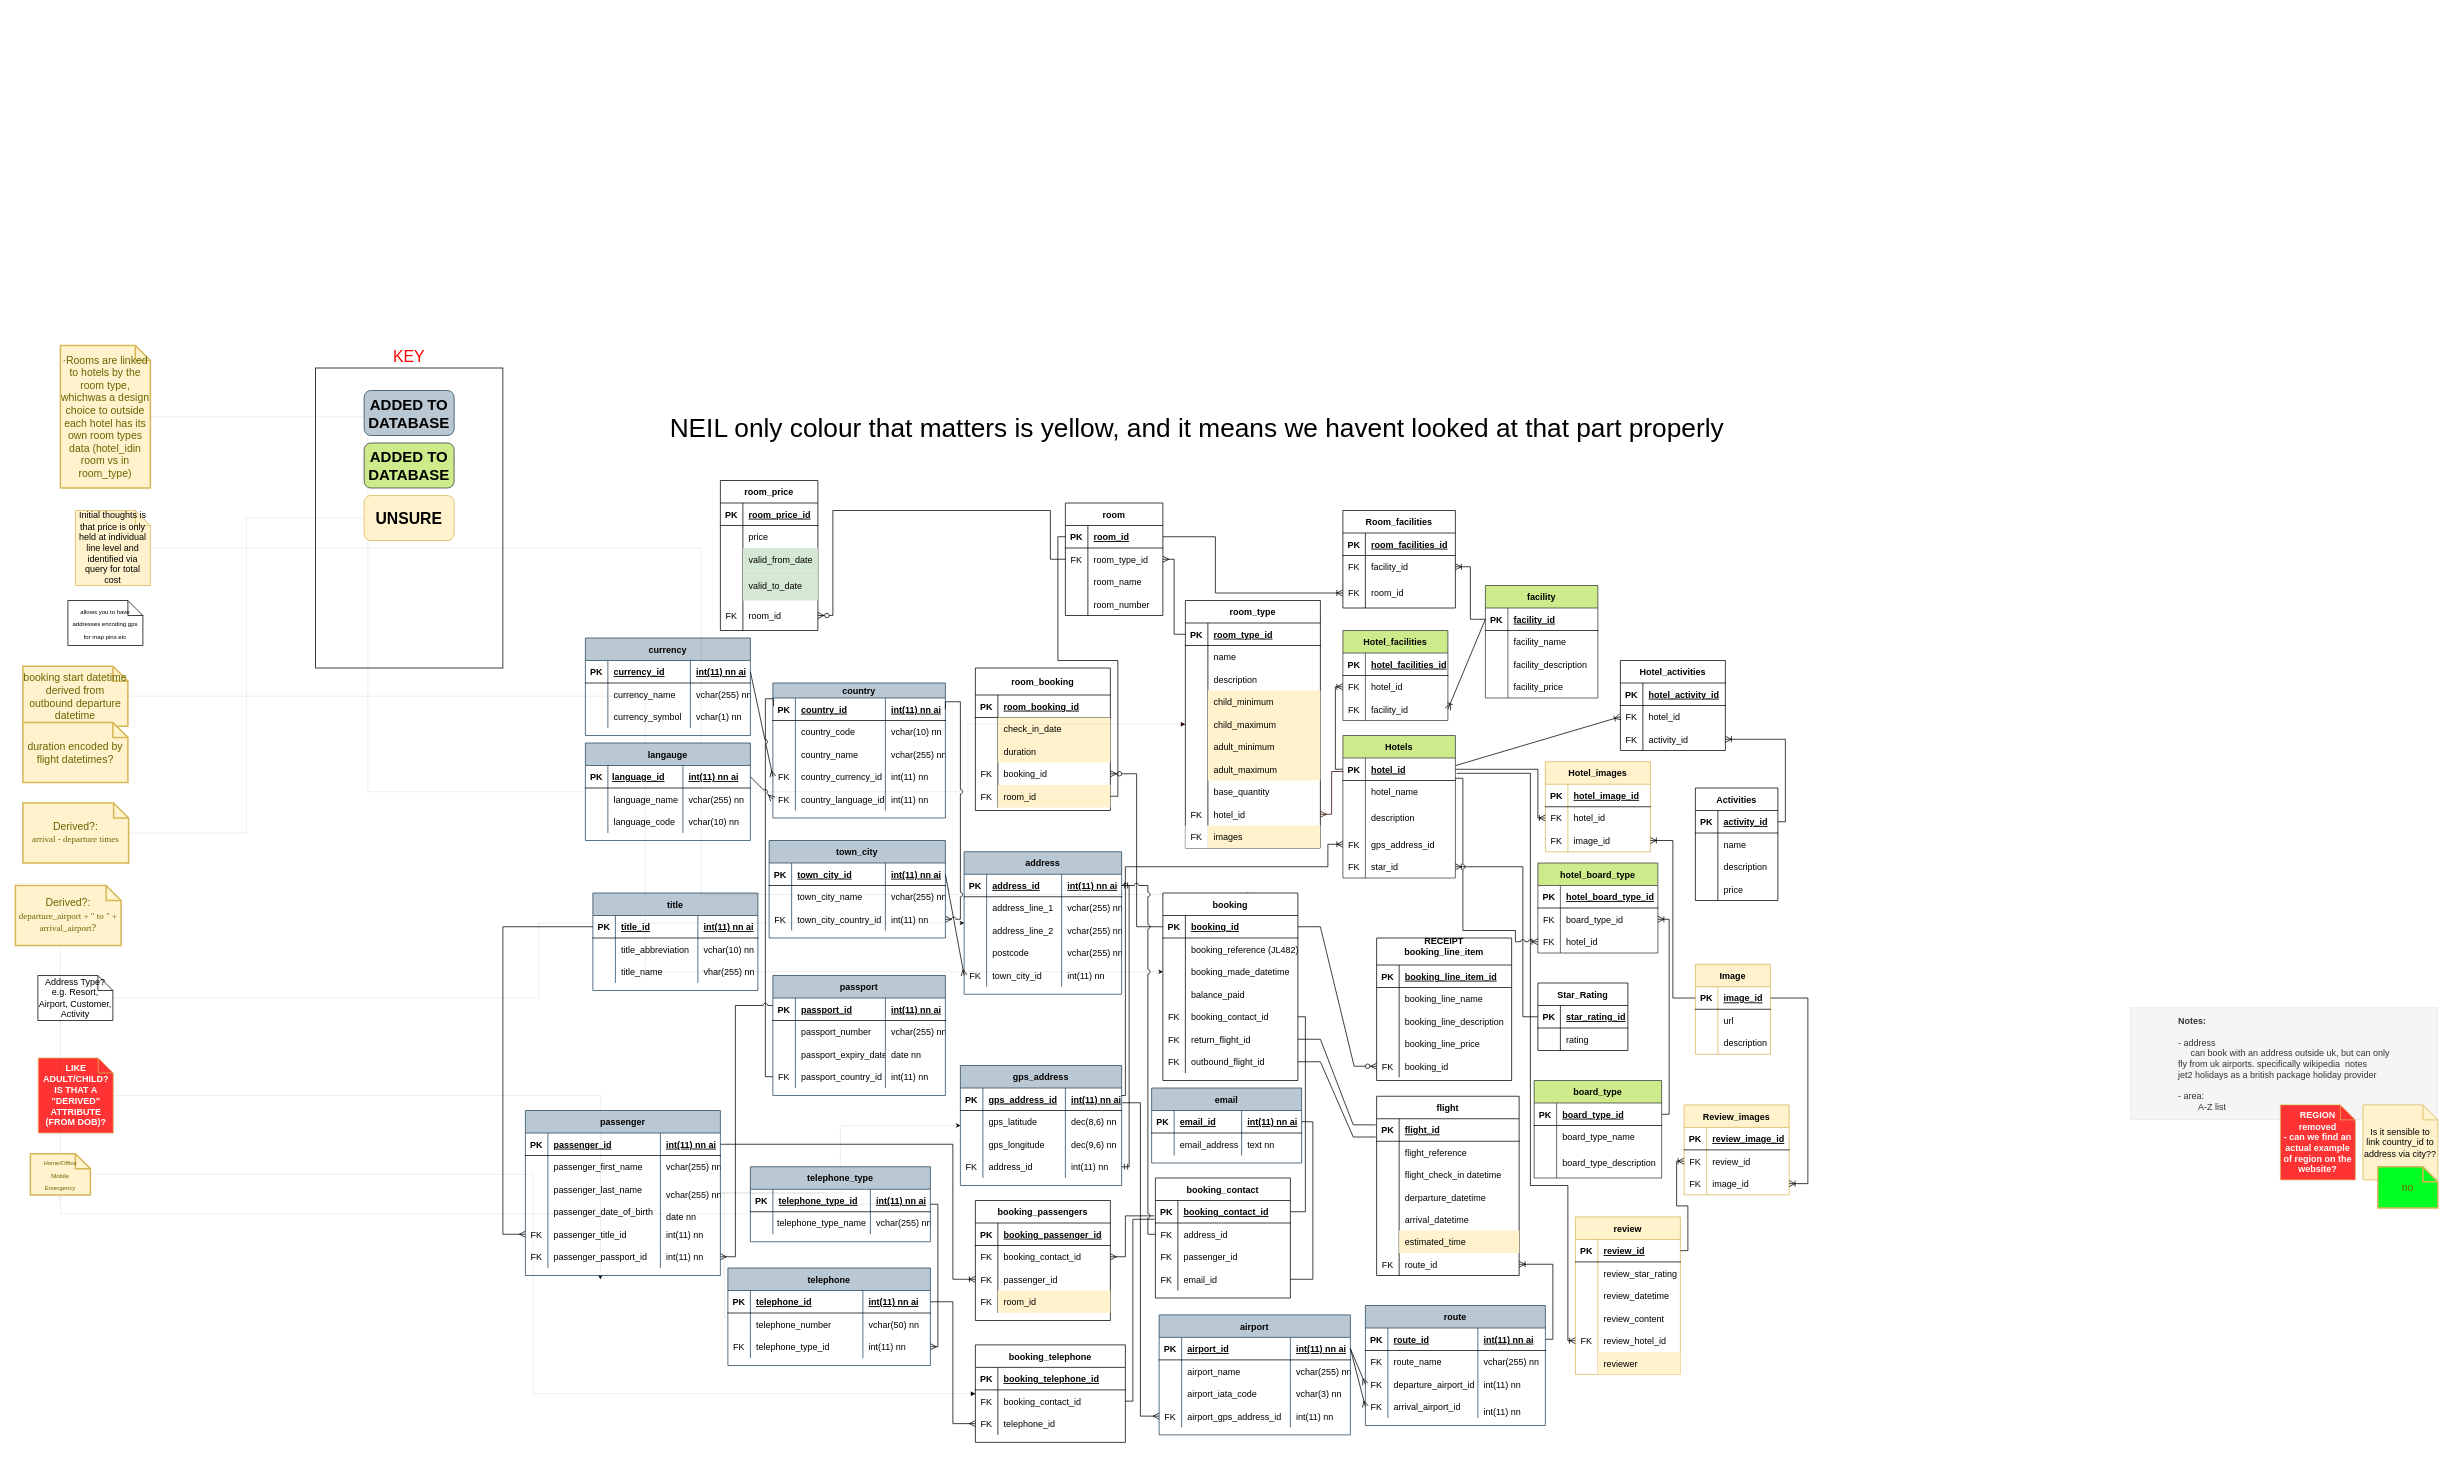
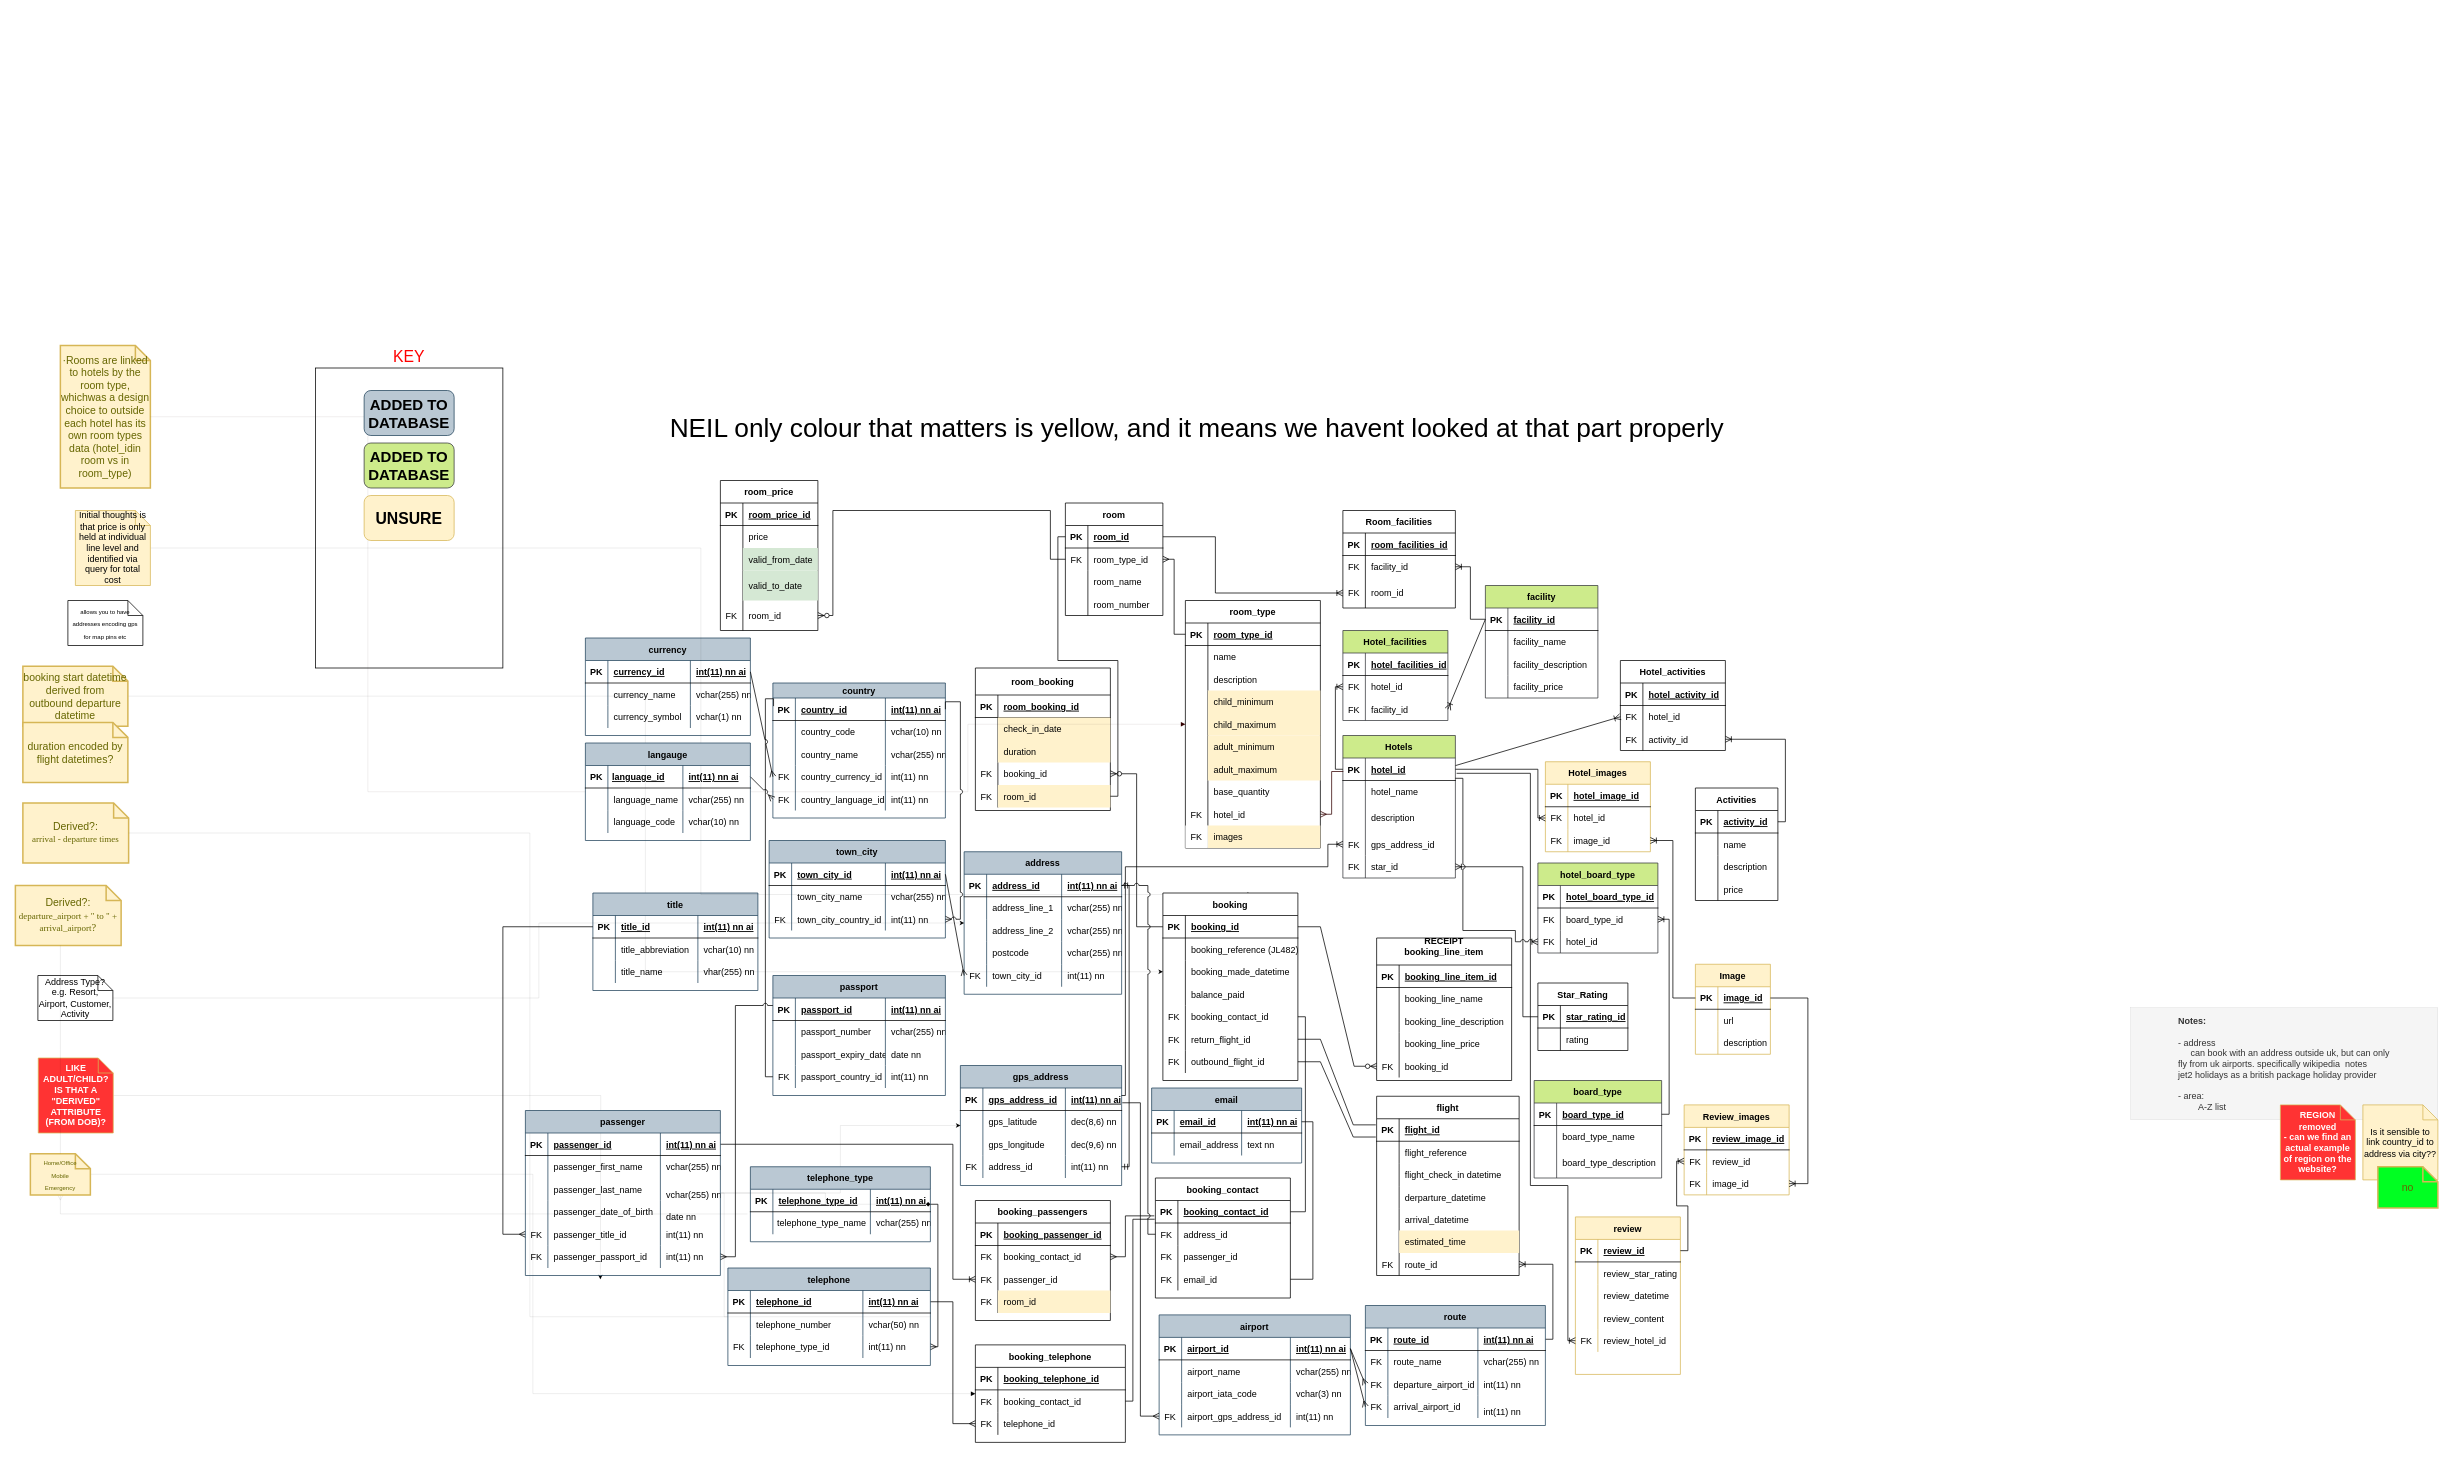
edge "UNSURE" -- "Derived?: arrival - departure times": now "telephone" -- "Derived?: arrival - departure times"
edge "passenger" -- "telephone_type": arrowhead none -> diamond
node "reviewer": removed
